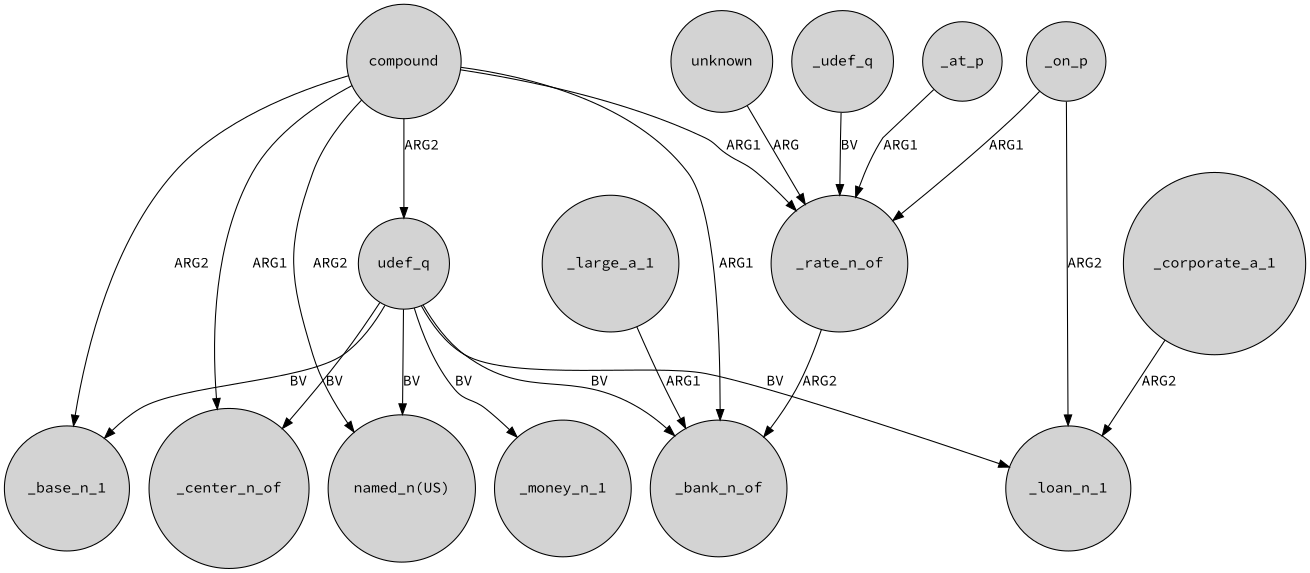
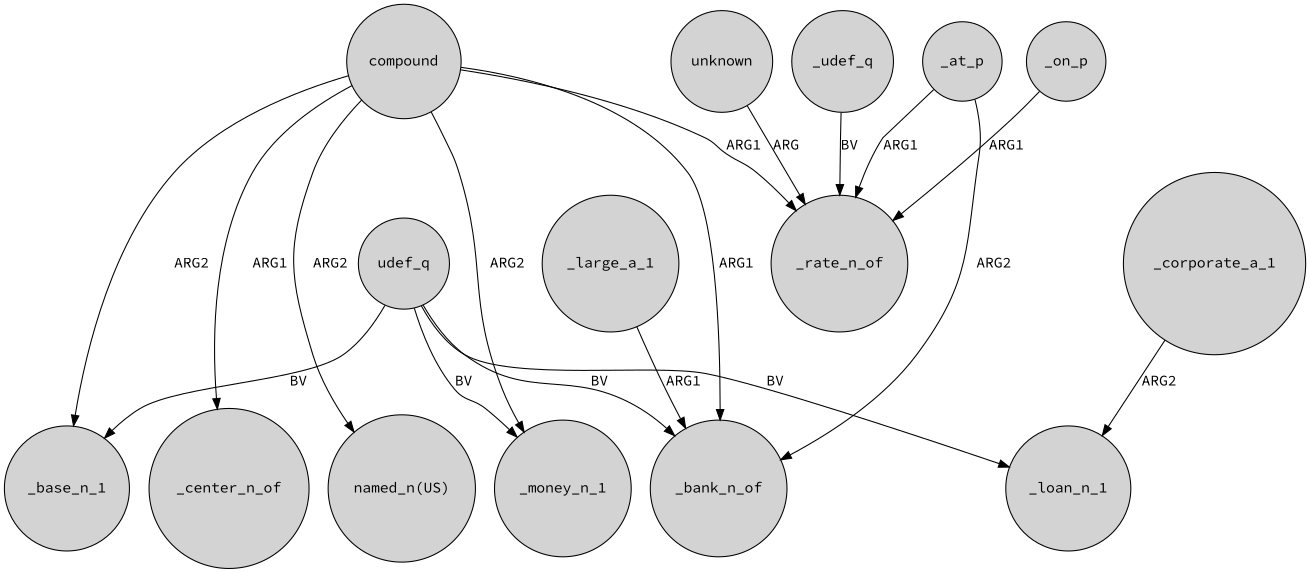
edge "compound" -> "udef_q": now "compound" -> "_money_n_1"
edge "_on_p" -> "_loan_n_1": removed, label "ARG2"
edge "udef_q" -> "named_n(US)": removed, label "BV"
edge "udef_q" -> "_center_n_of": removed, label "BV"
edge "_rate_n_of" -> "_bank_n_of": now "_at_p" -> "_bank_n_of"
